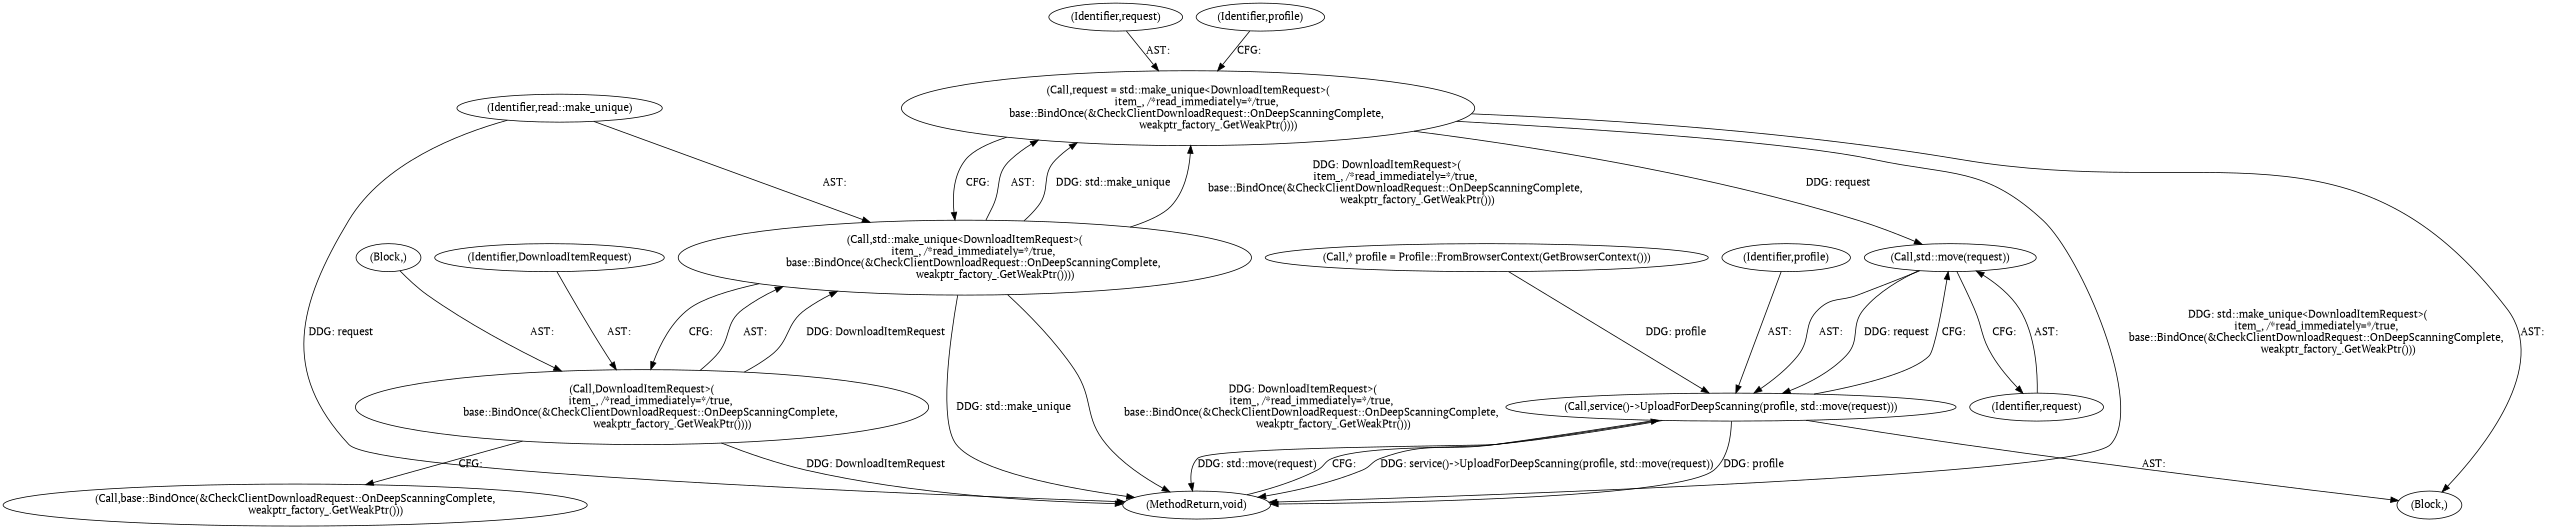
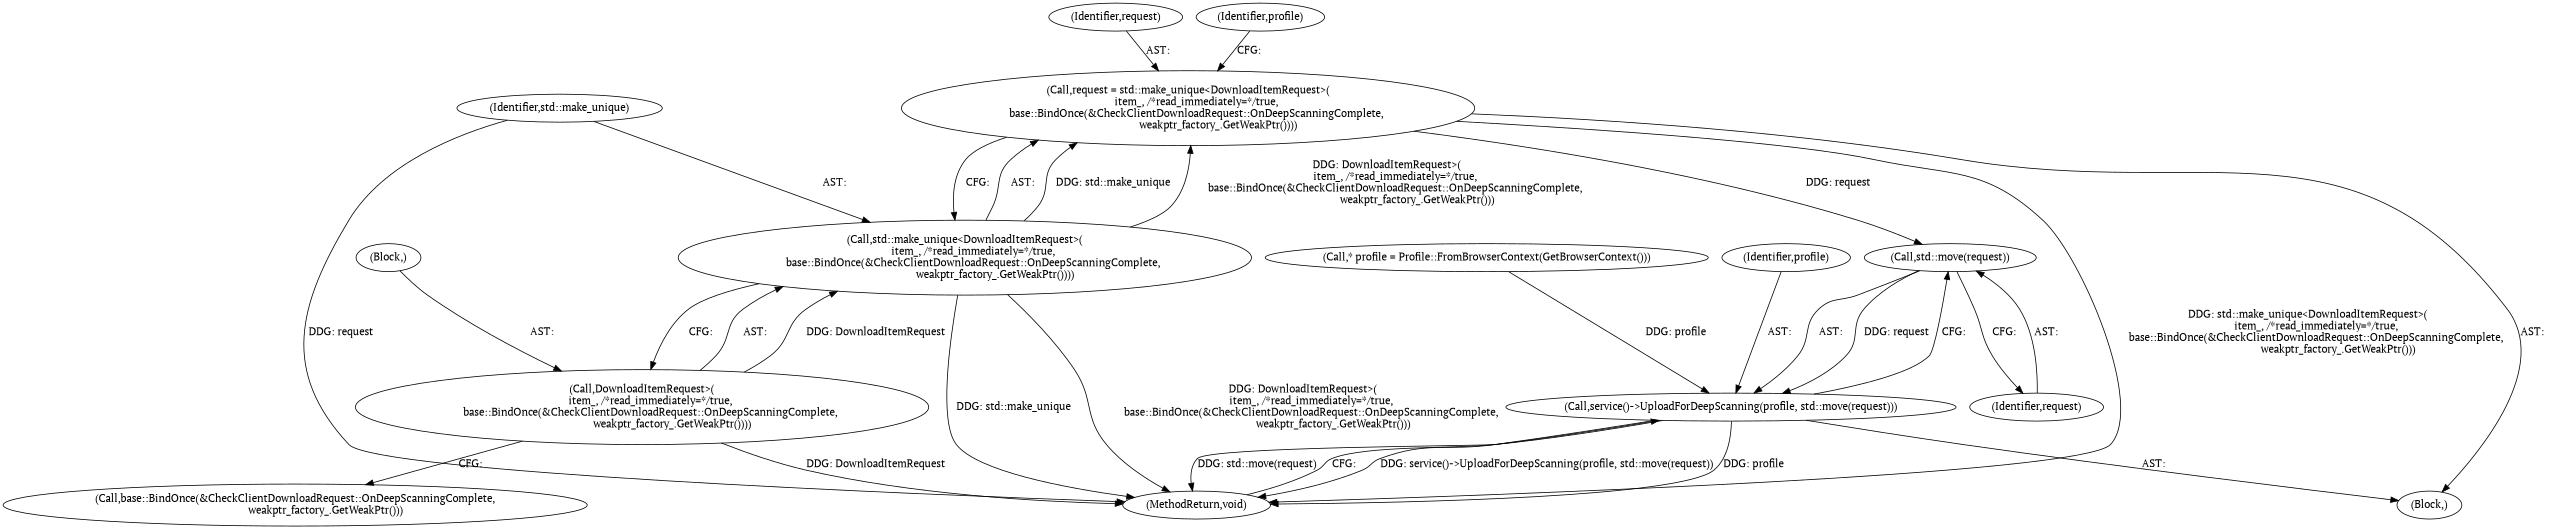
node "(Identifier,read::make_unique)": label "(Identifier,read::make_unique)" -> "(Identifier,std::make_unique)"
node "(Identifier,DownloadItemRequest)": removed
